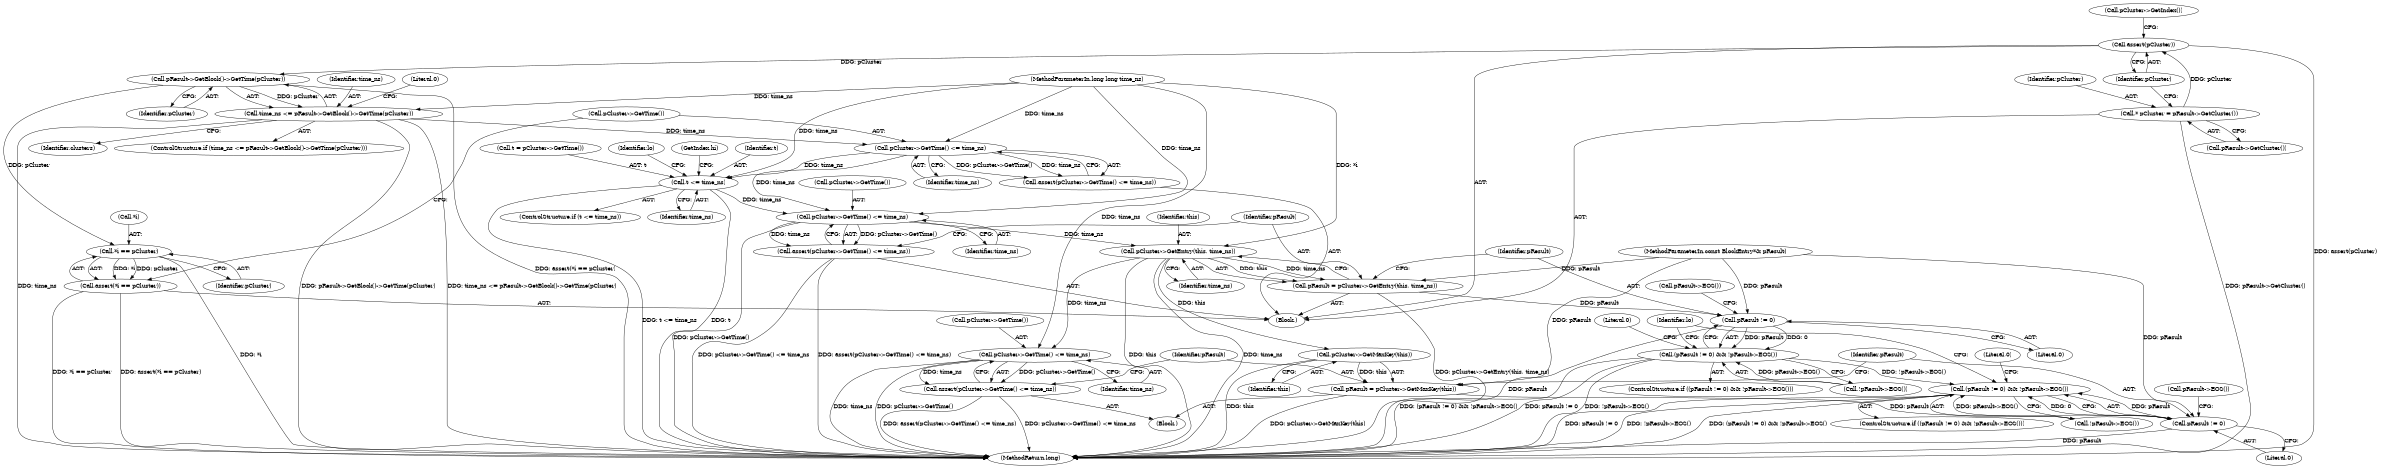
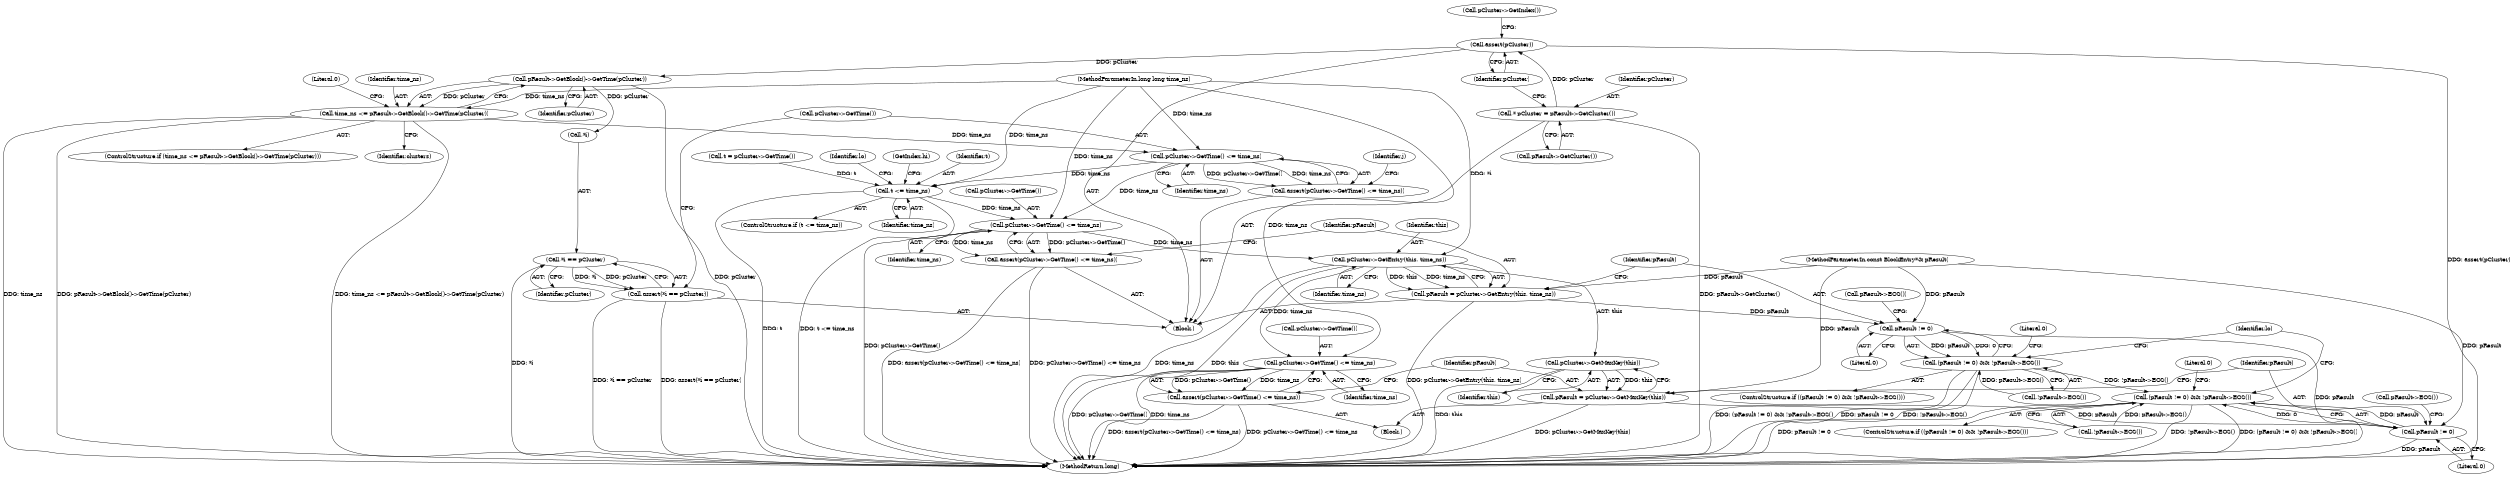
edge "(Call,time_ns <= pResult->GetBlock()->GetTime(pCluster))" -> "(Call,pResult->GetBlock()->GetTime(pCluster))": label "AST: " -> "CFG: "
edge "(Call,pResult->GetBlock()->GetTime(pCluster))" -> "(Call,*i == pCluster)": now "(Call,pResult->GetBlock()->GetTime(pCluster))" -> "(Call,*i)"
node "(Identifier,j)": added
edge "(Call,t = pCluster->GetTime())" -> "(Call,t <= time_ns)": label "AST: t" -> "DDG: t"
edge "(Call,assert(*i == pCluster))" -> "(Call,*i == pCluster)": label "AST: " -> "CFG: "
edge "(Call,pResult->GetBlock()->GetTime(pCluster))" -> "(MethodReturn,long)": label "DDG: assert(*i == pCluster)" -> "DDG: pCluster"
edge "(Call,pCluster->GetEntry(this, time_ns))" -> "(Call,pCluster->GetMaxKey(this))": label "DDG: this" -> "AST: this"
edge "(Call,pResult = pCluster->GetMaxKey(this))" -> "(Call,pCluster->GetMaxKey(this))": added, label "CFG:"
